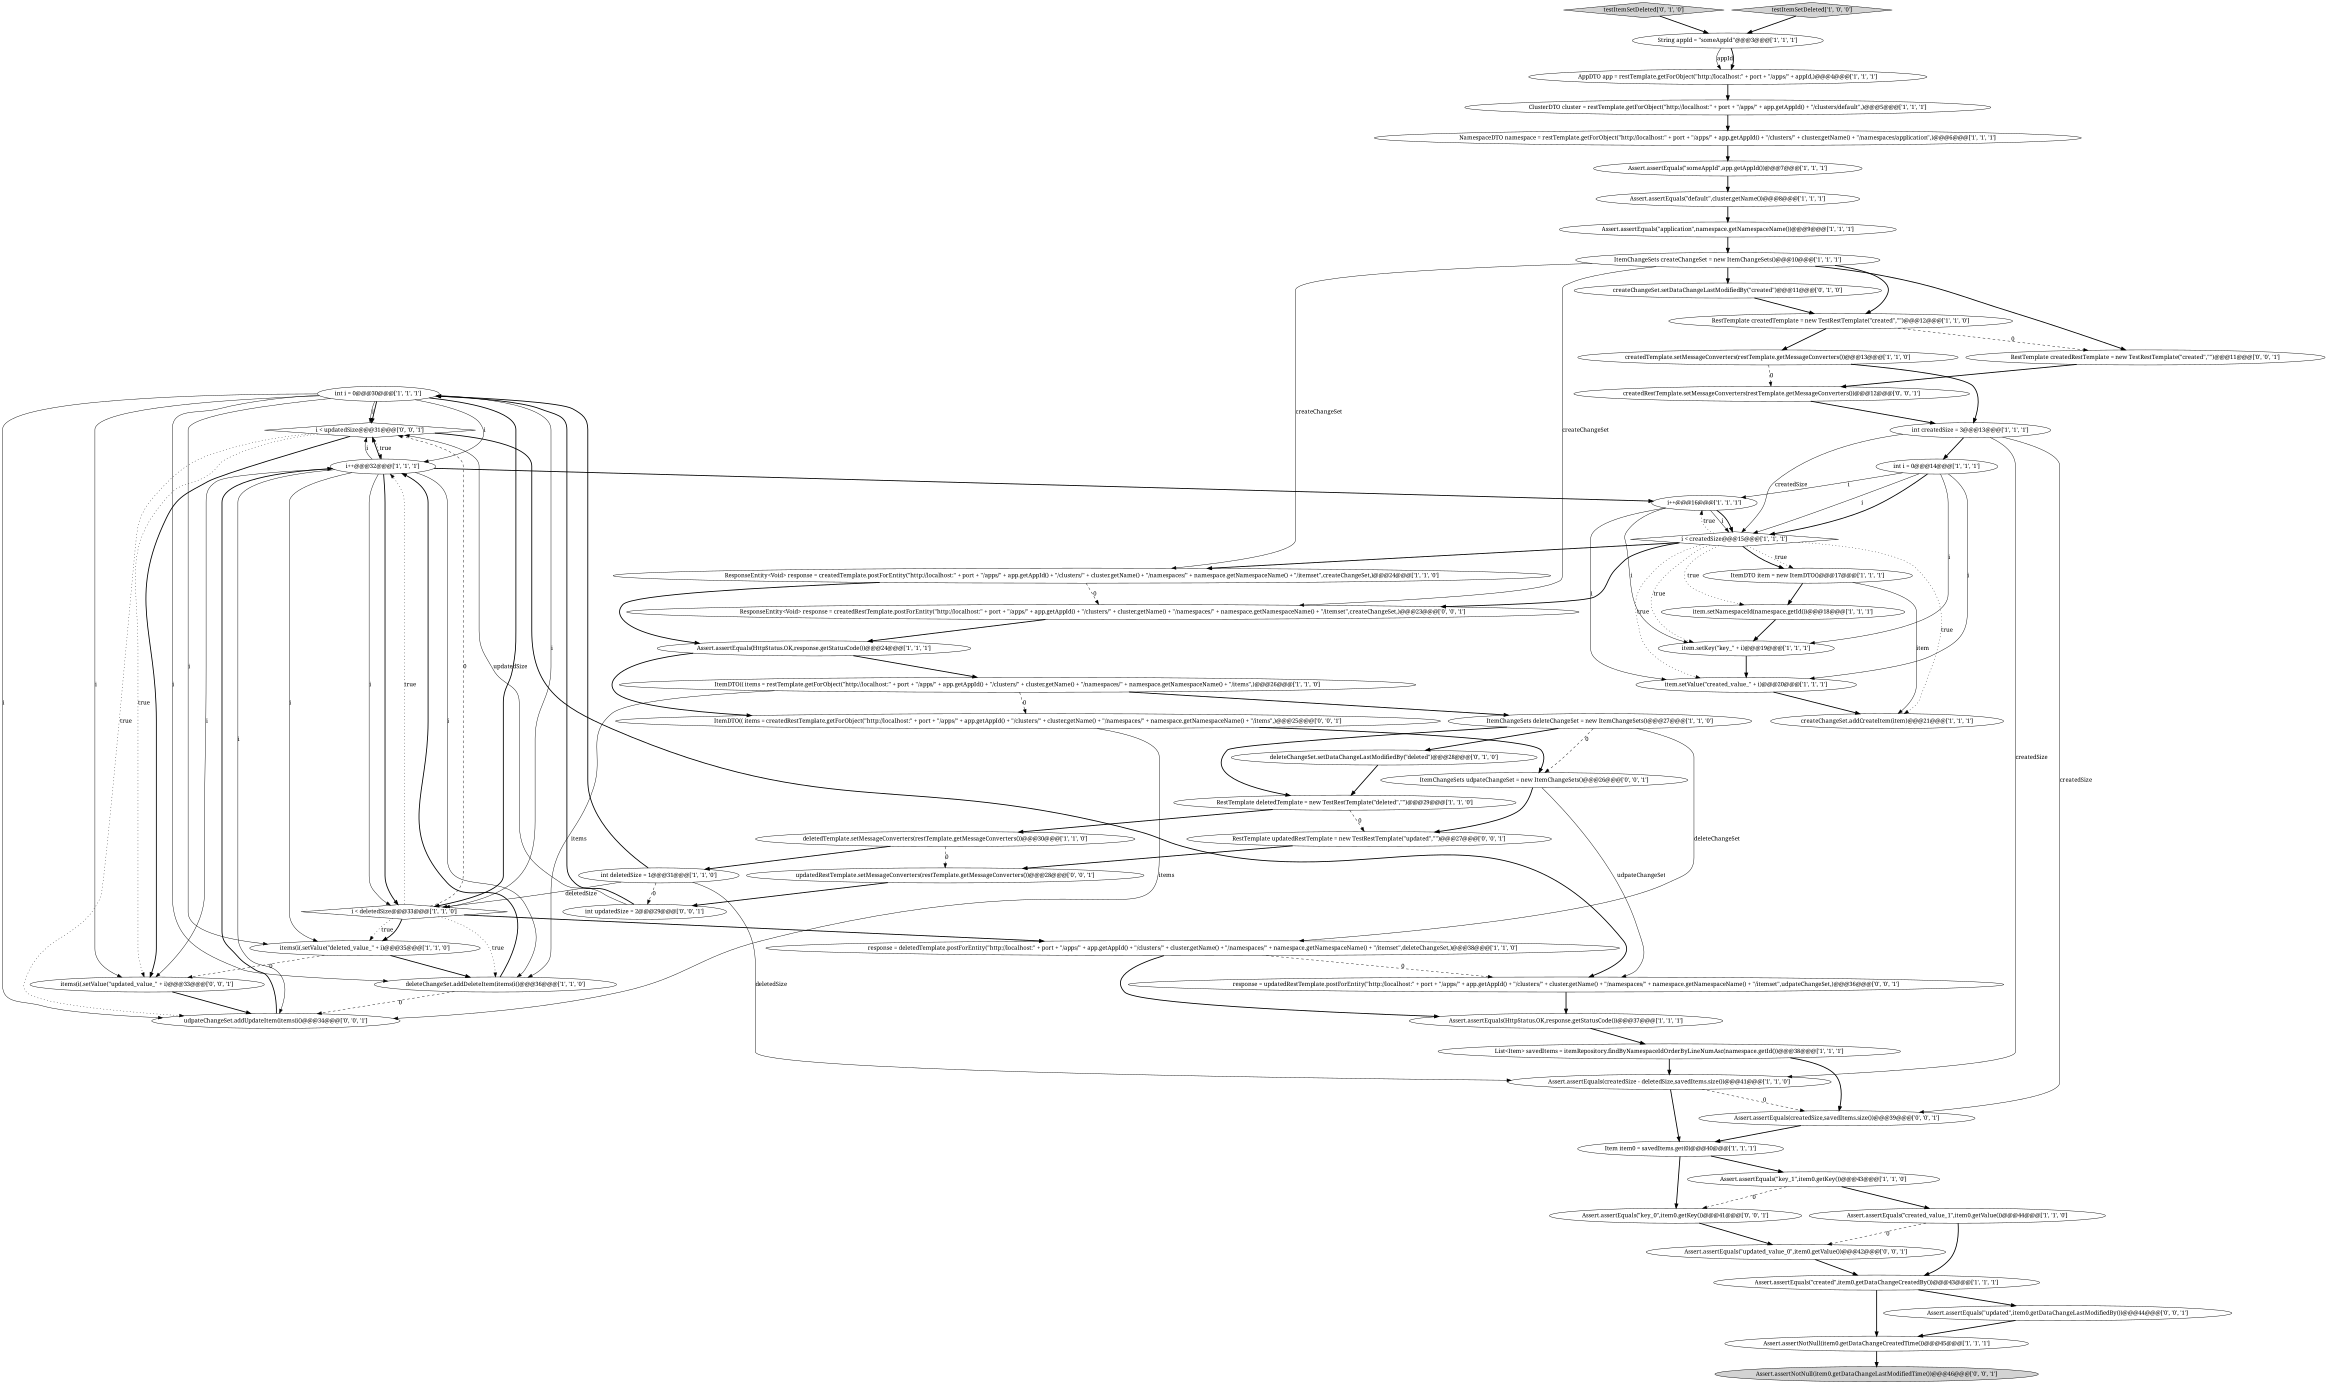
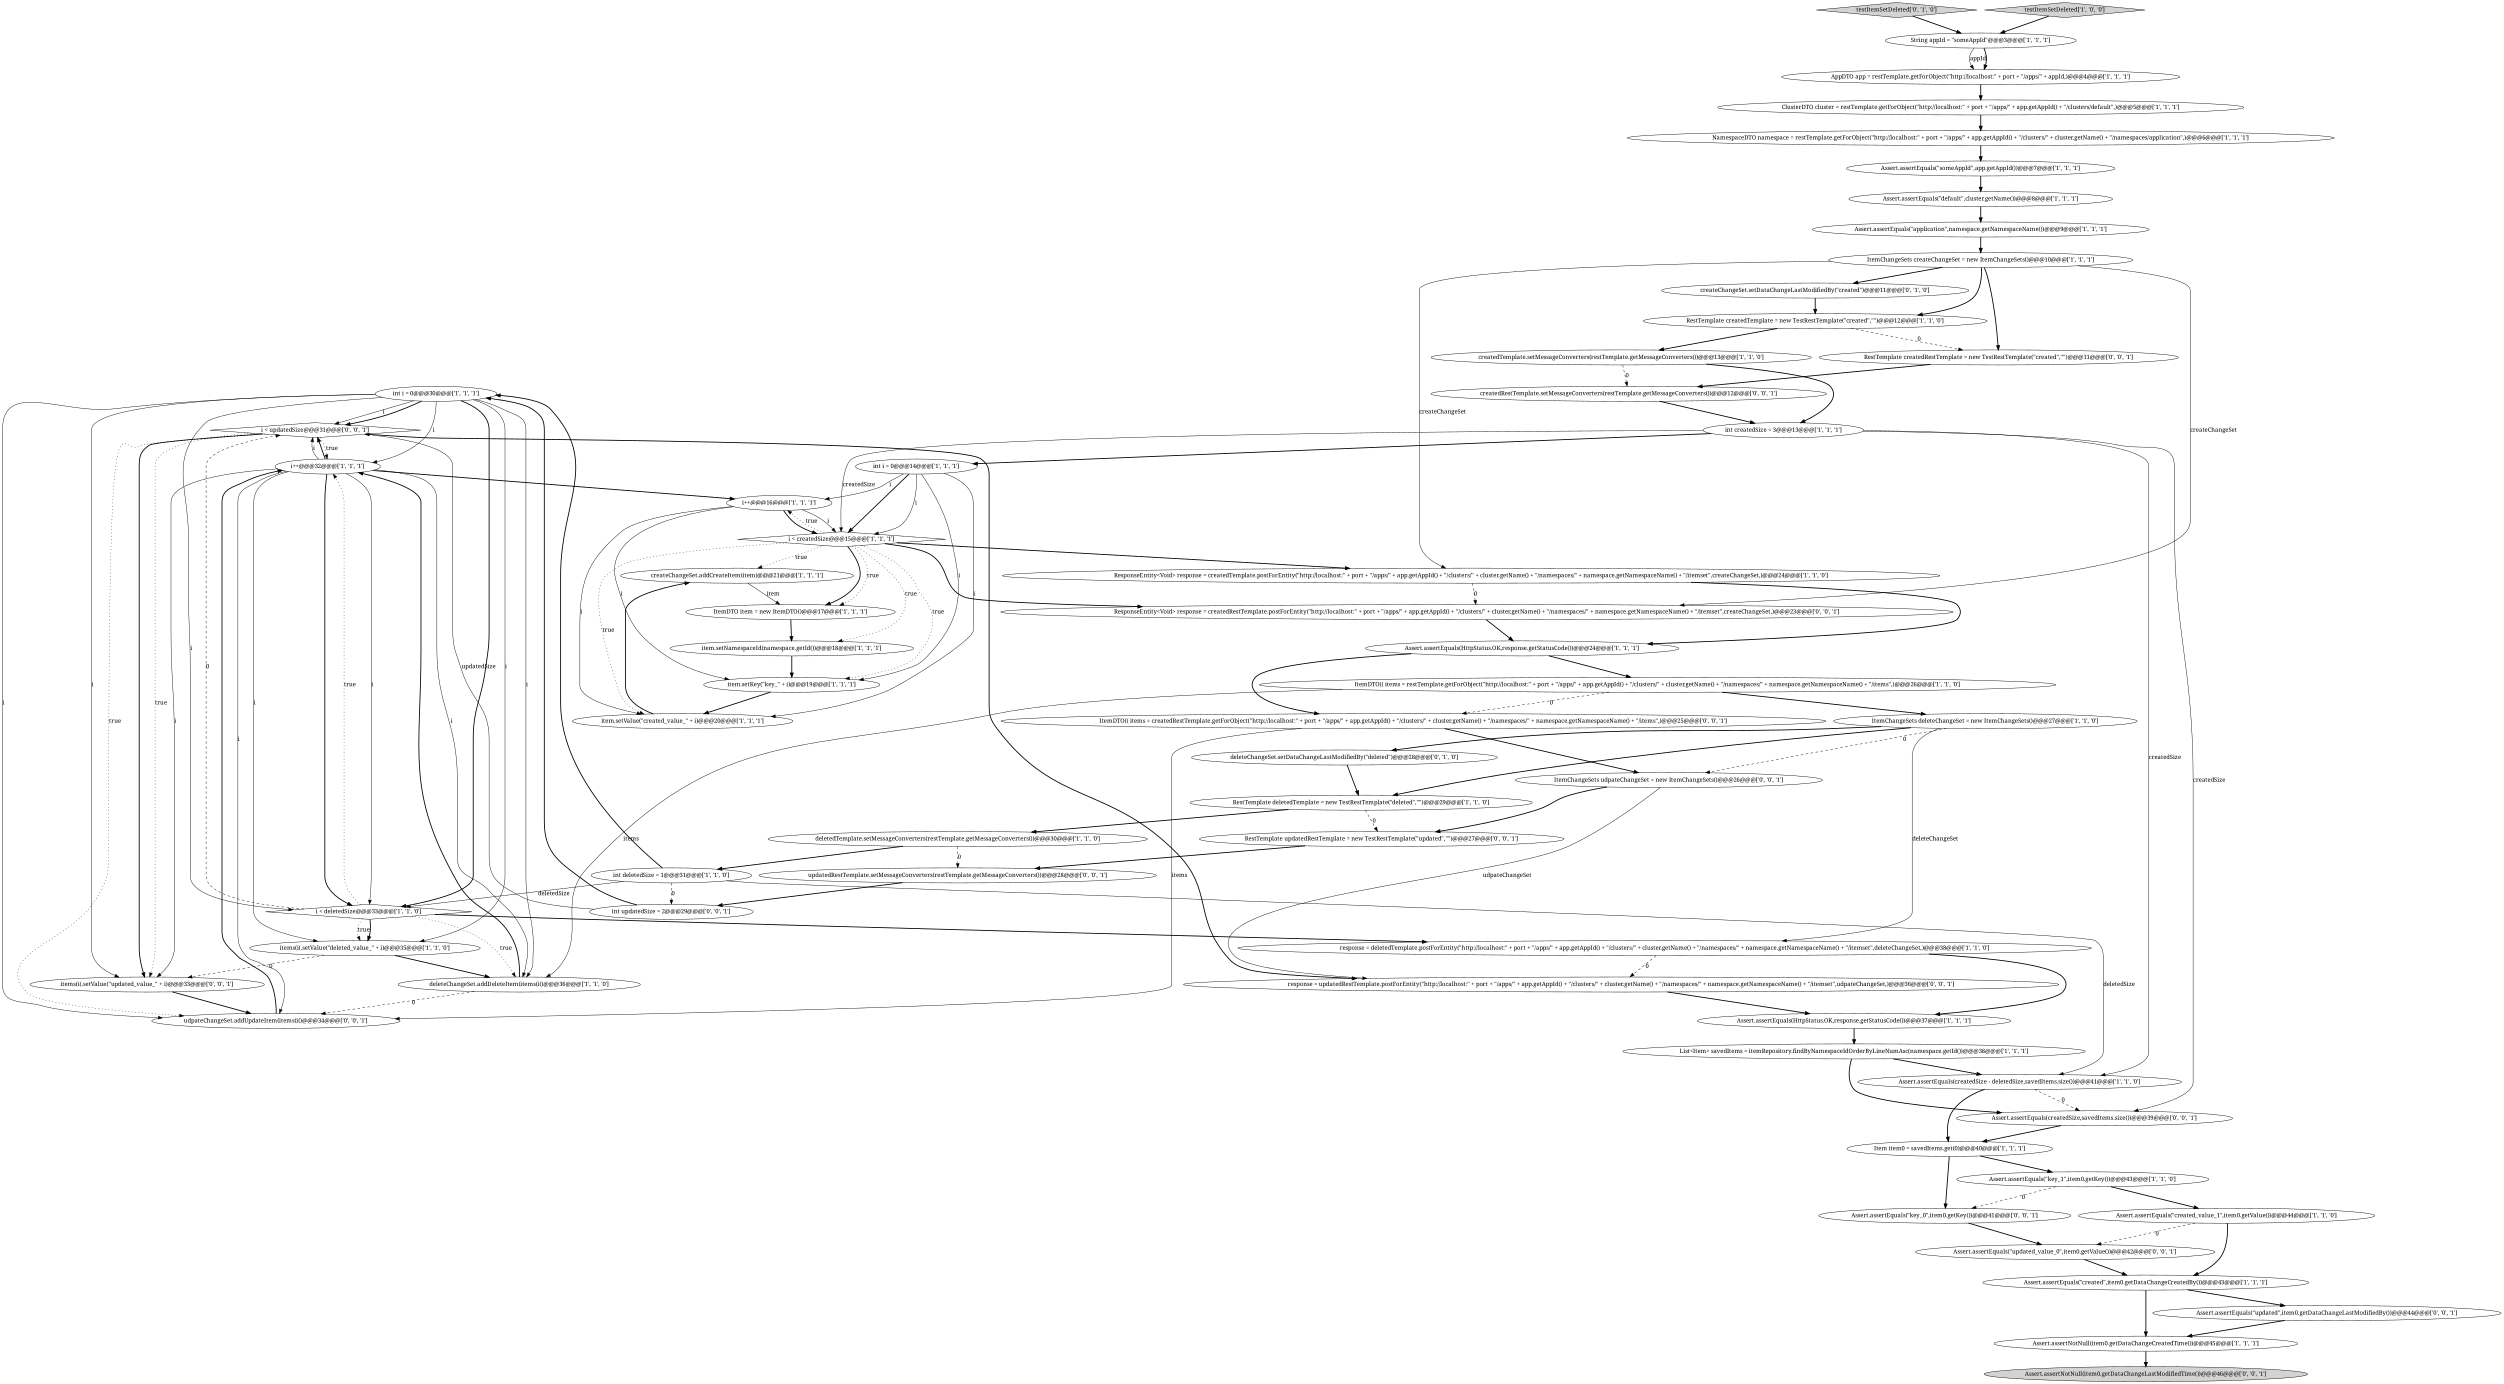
edge "ItemDTO item = new ItemDTO()@@@17@@@['1', '1', '1']" -> "createChangeSet.addCreateItem(item)@@@21@@@['1', '1', '1']": reversed
